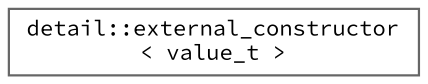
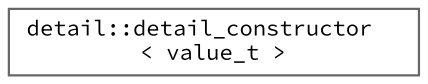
node "detail::external_constructor < value_t >": label "detail::external_constructor < value_t >" -> "detail::detail_constructor < value_t >"
